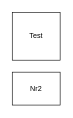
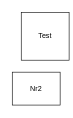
node "Test": moved (36, 36) -> (45, 36)
